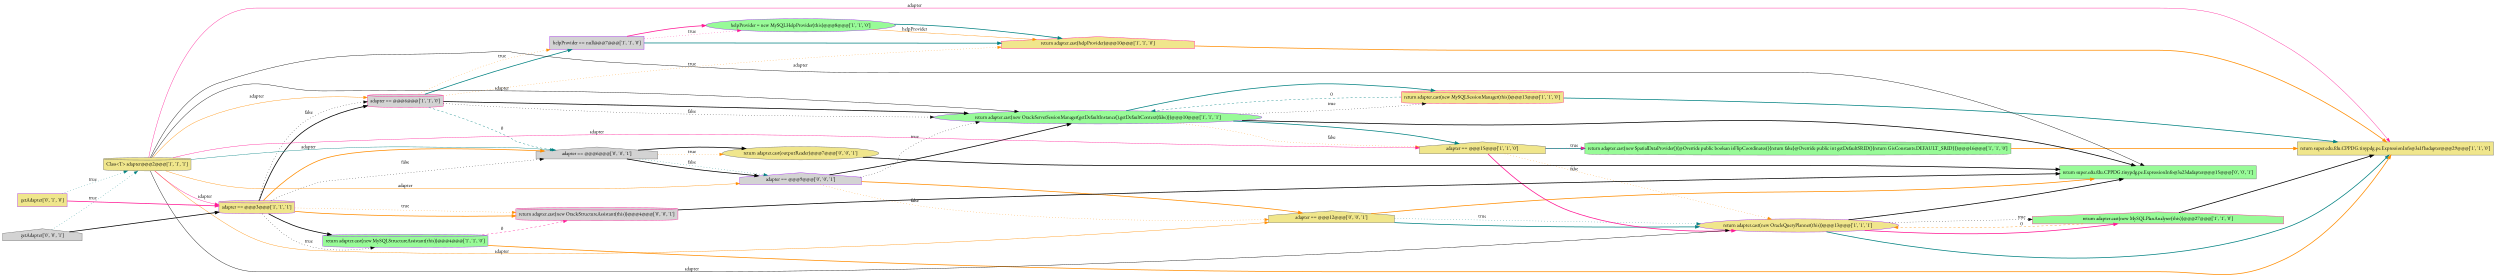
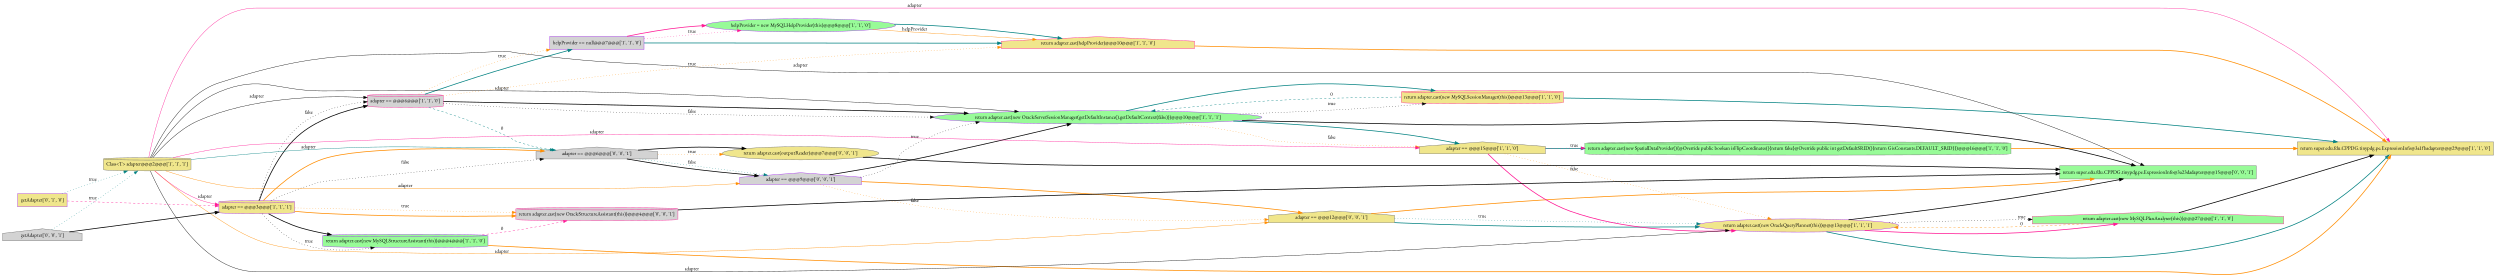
edge "Class<T> adapter@@@2@@@['1', '1', '1']" -> "adapter == @@@6@@@['1', '1', '0']": color darkorange -> black
edge "getAdapter['0', '1', '0']" -> "adapter == @@@3@@@['1', '1', '1']": style bold -> dashed
